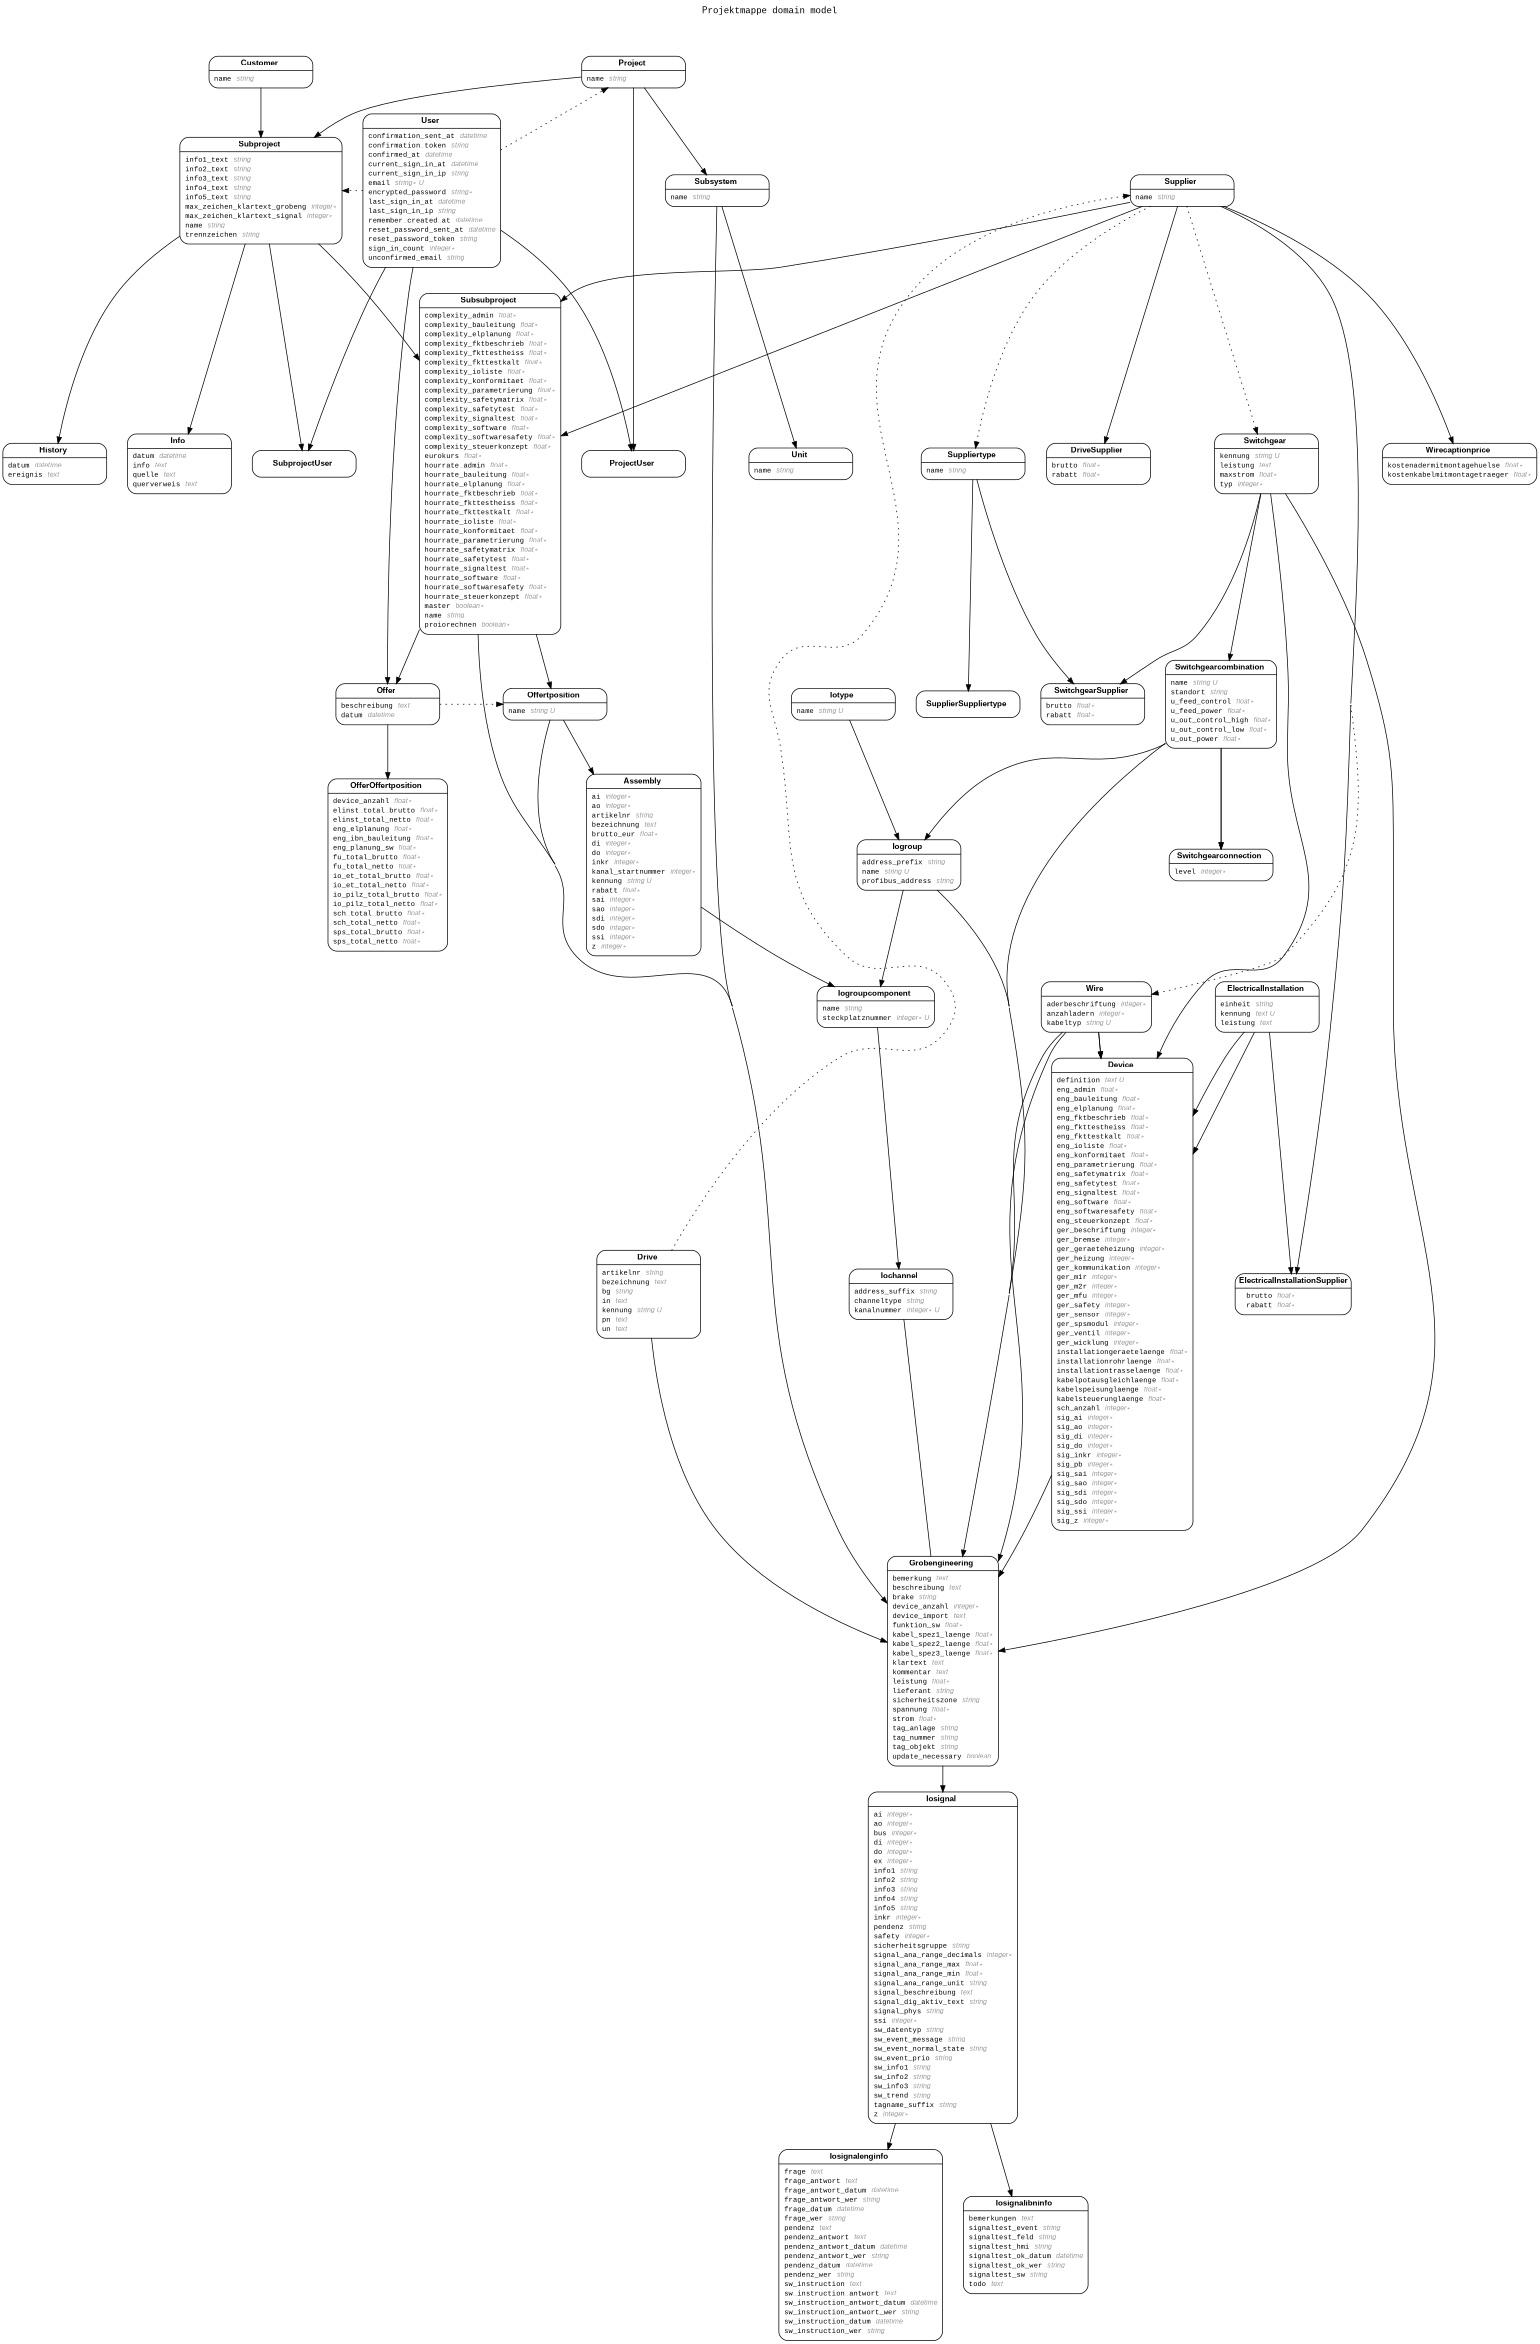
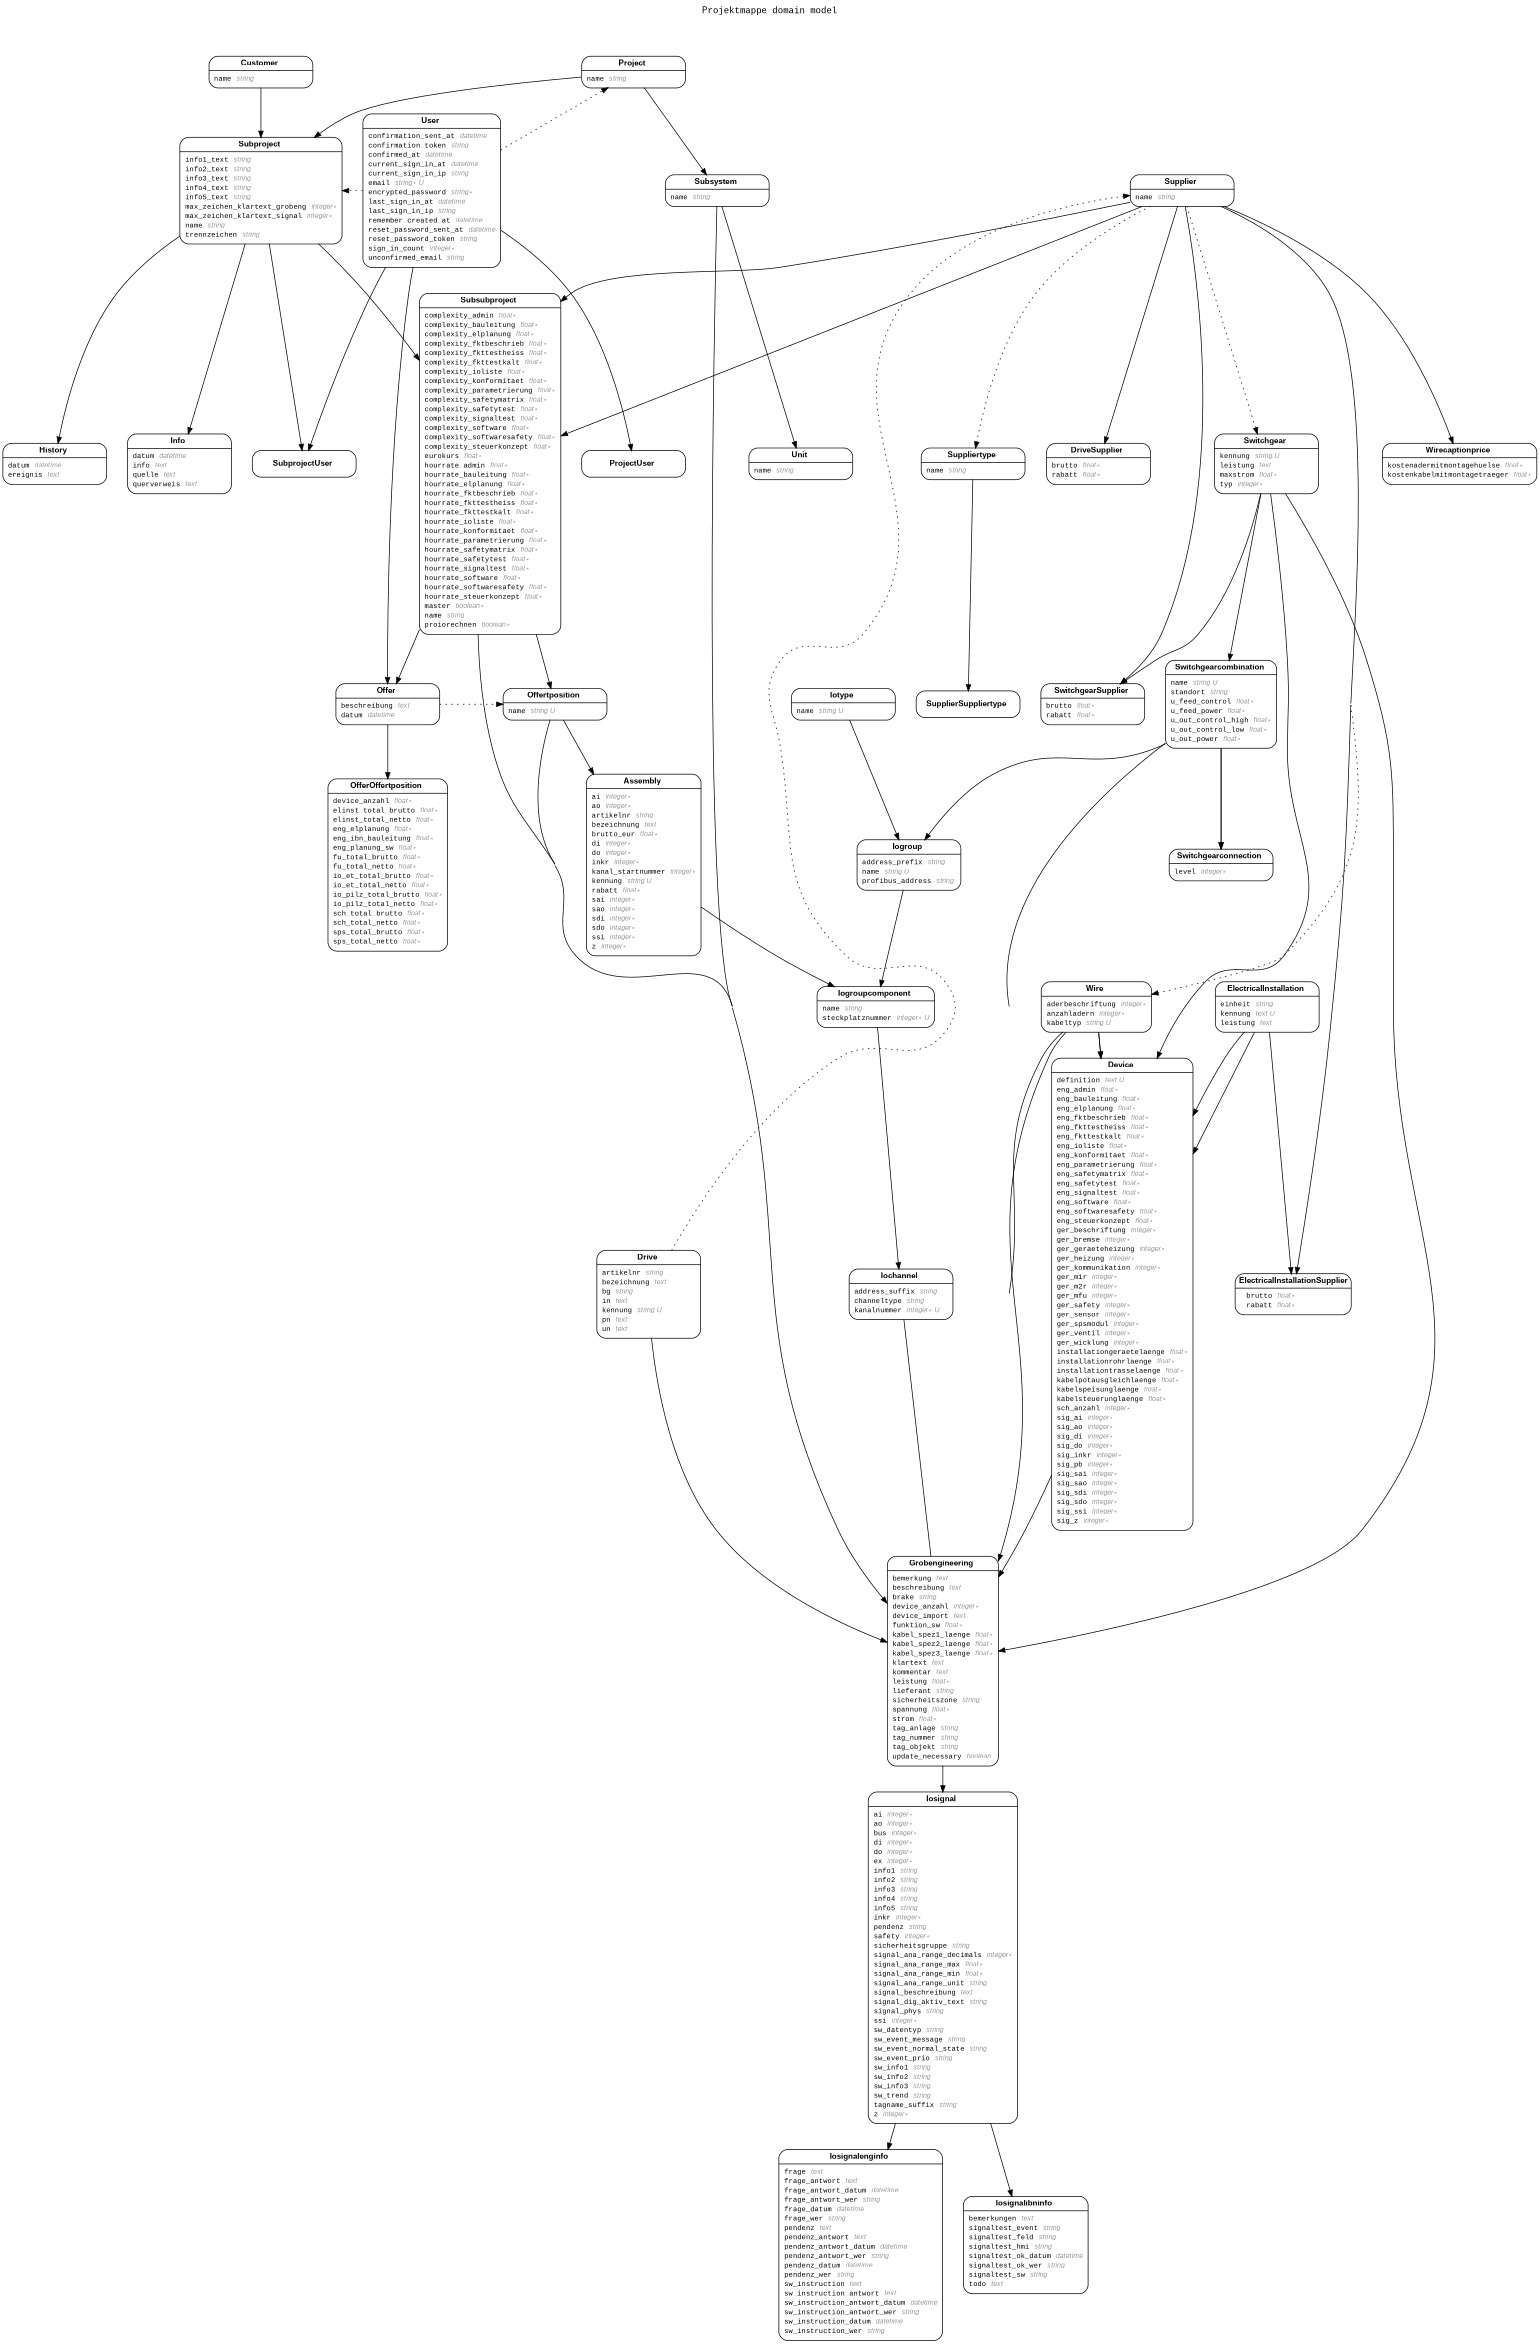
edge "Project" -- "ProjectUser": removed
edge "Suppliertype" -- "SwitchgearSupplier": now "Supplier" -- "SwitchgearSupplier"
edge "Iogroup" -- "Grobengineering": removed
